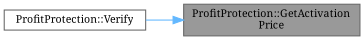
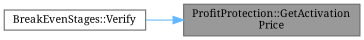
node "ProfitProtection::Verify": label "ProfitProtection::Verify" -> "BreakEvenStages::Verify"
